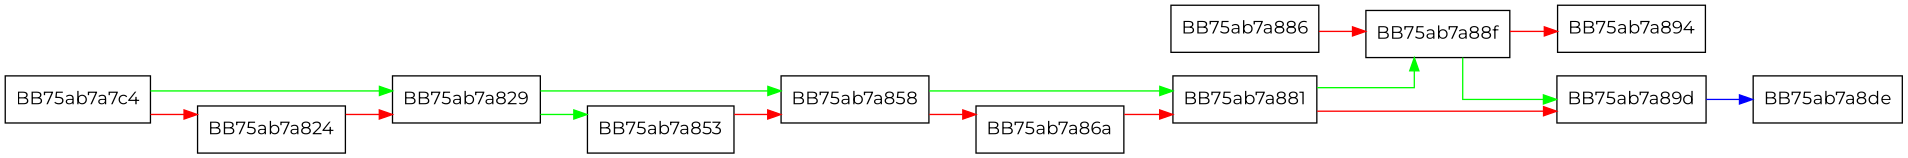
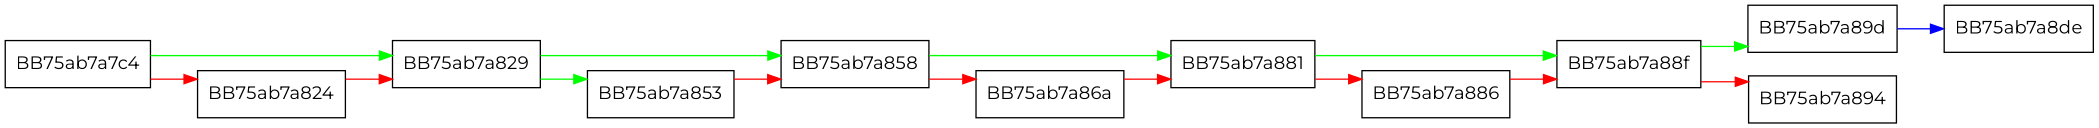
edge "BB75ab7a881" -> "BB75ab7a89d": now "BB75ab7a881" -> "BB75ab7a886"
